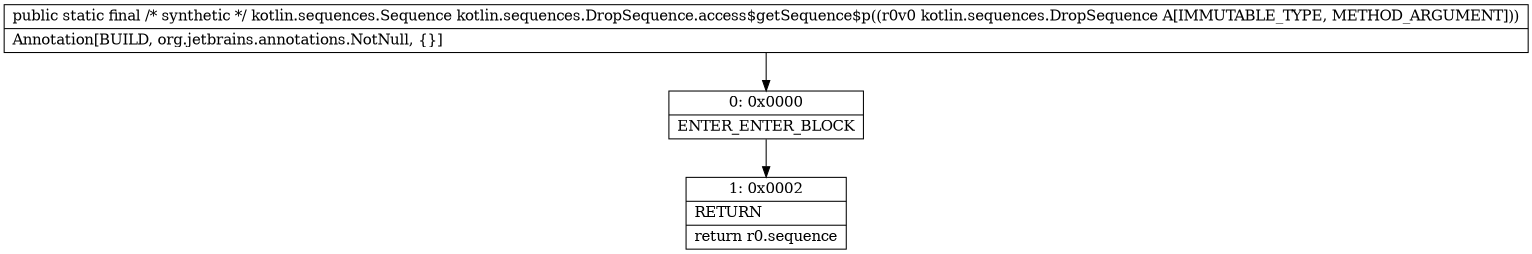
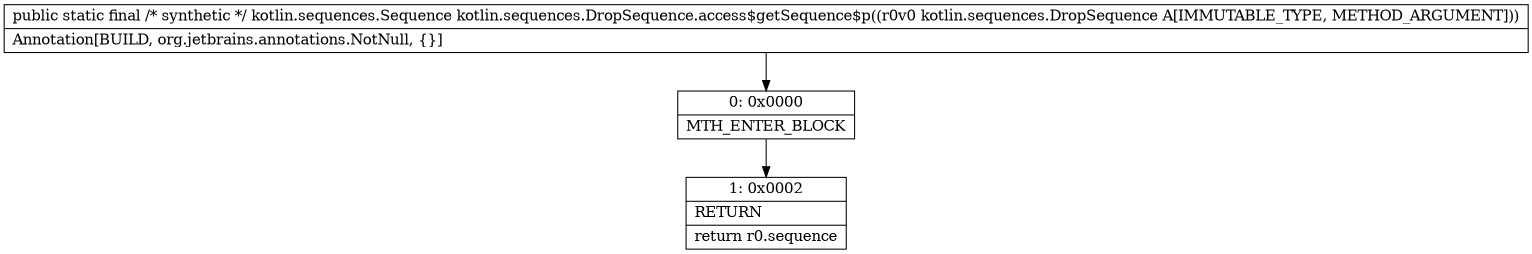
node "0: 0x0000": text "ENTER_ENTER_BLOCK" -> "MTH_ENTER_BLOCK"
